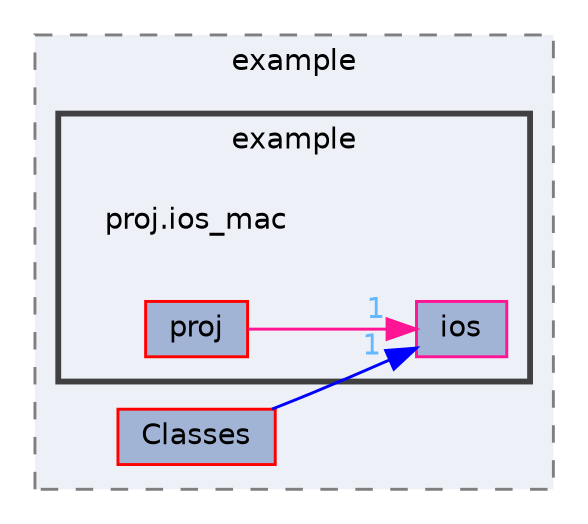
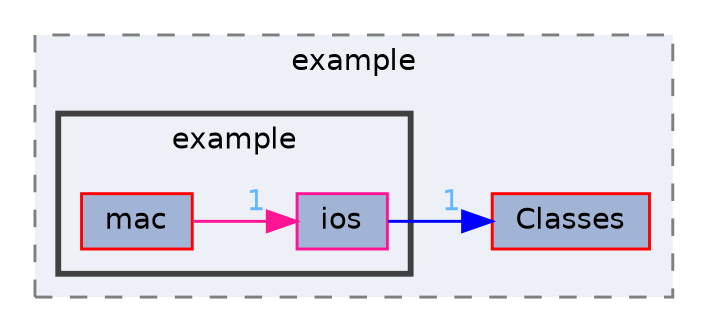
node "proj.ios_mac": removed
node "proj": label "proj" -> "mac"
edge "Classes" -> "ios": reversed
